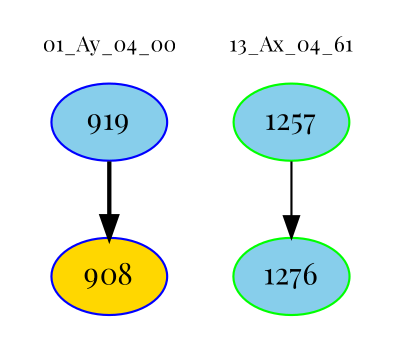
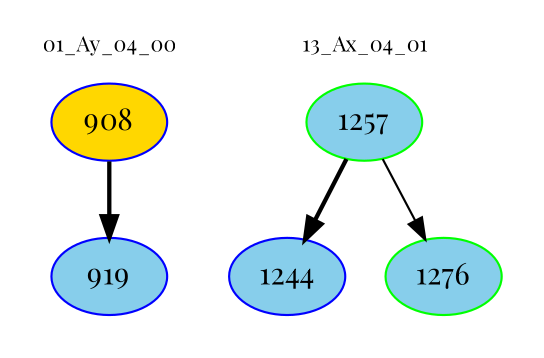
cluster "13_Ax_04_61": label "13_Ax_04_61" -> "13_Ax_04_01"
edge "919" -> "908": reversed
node "1244": added
